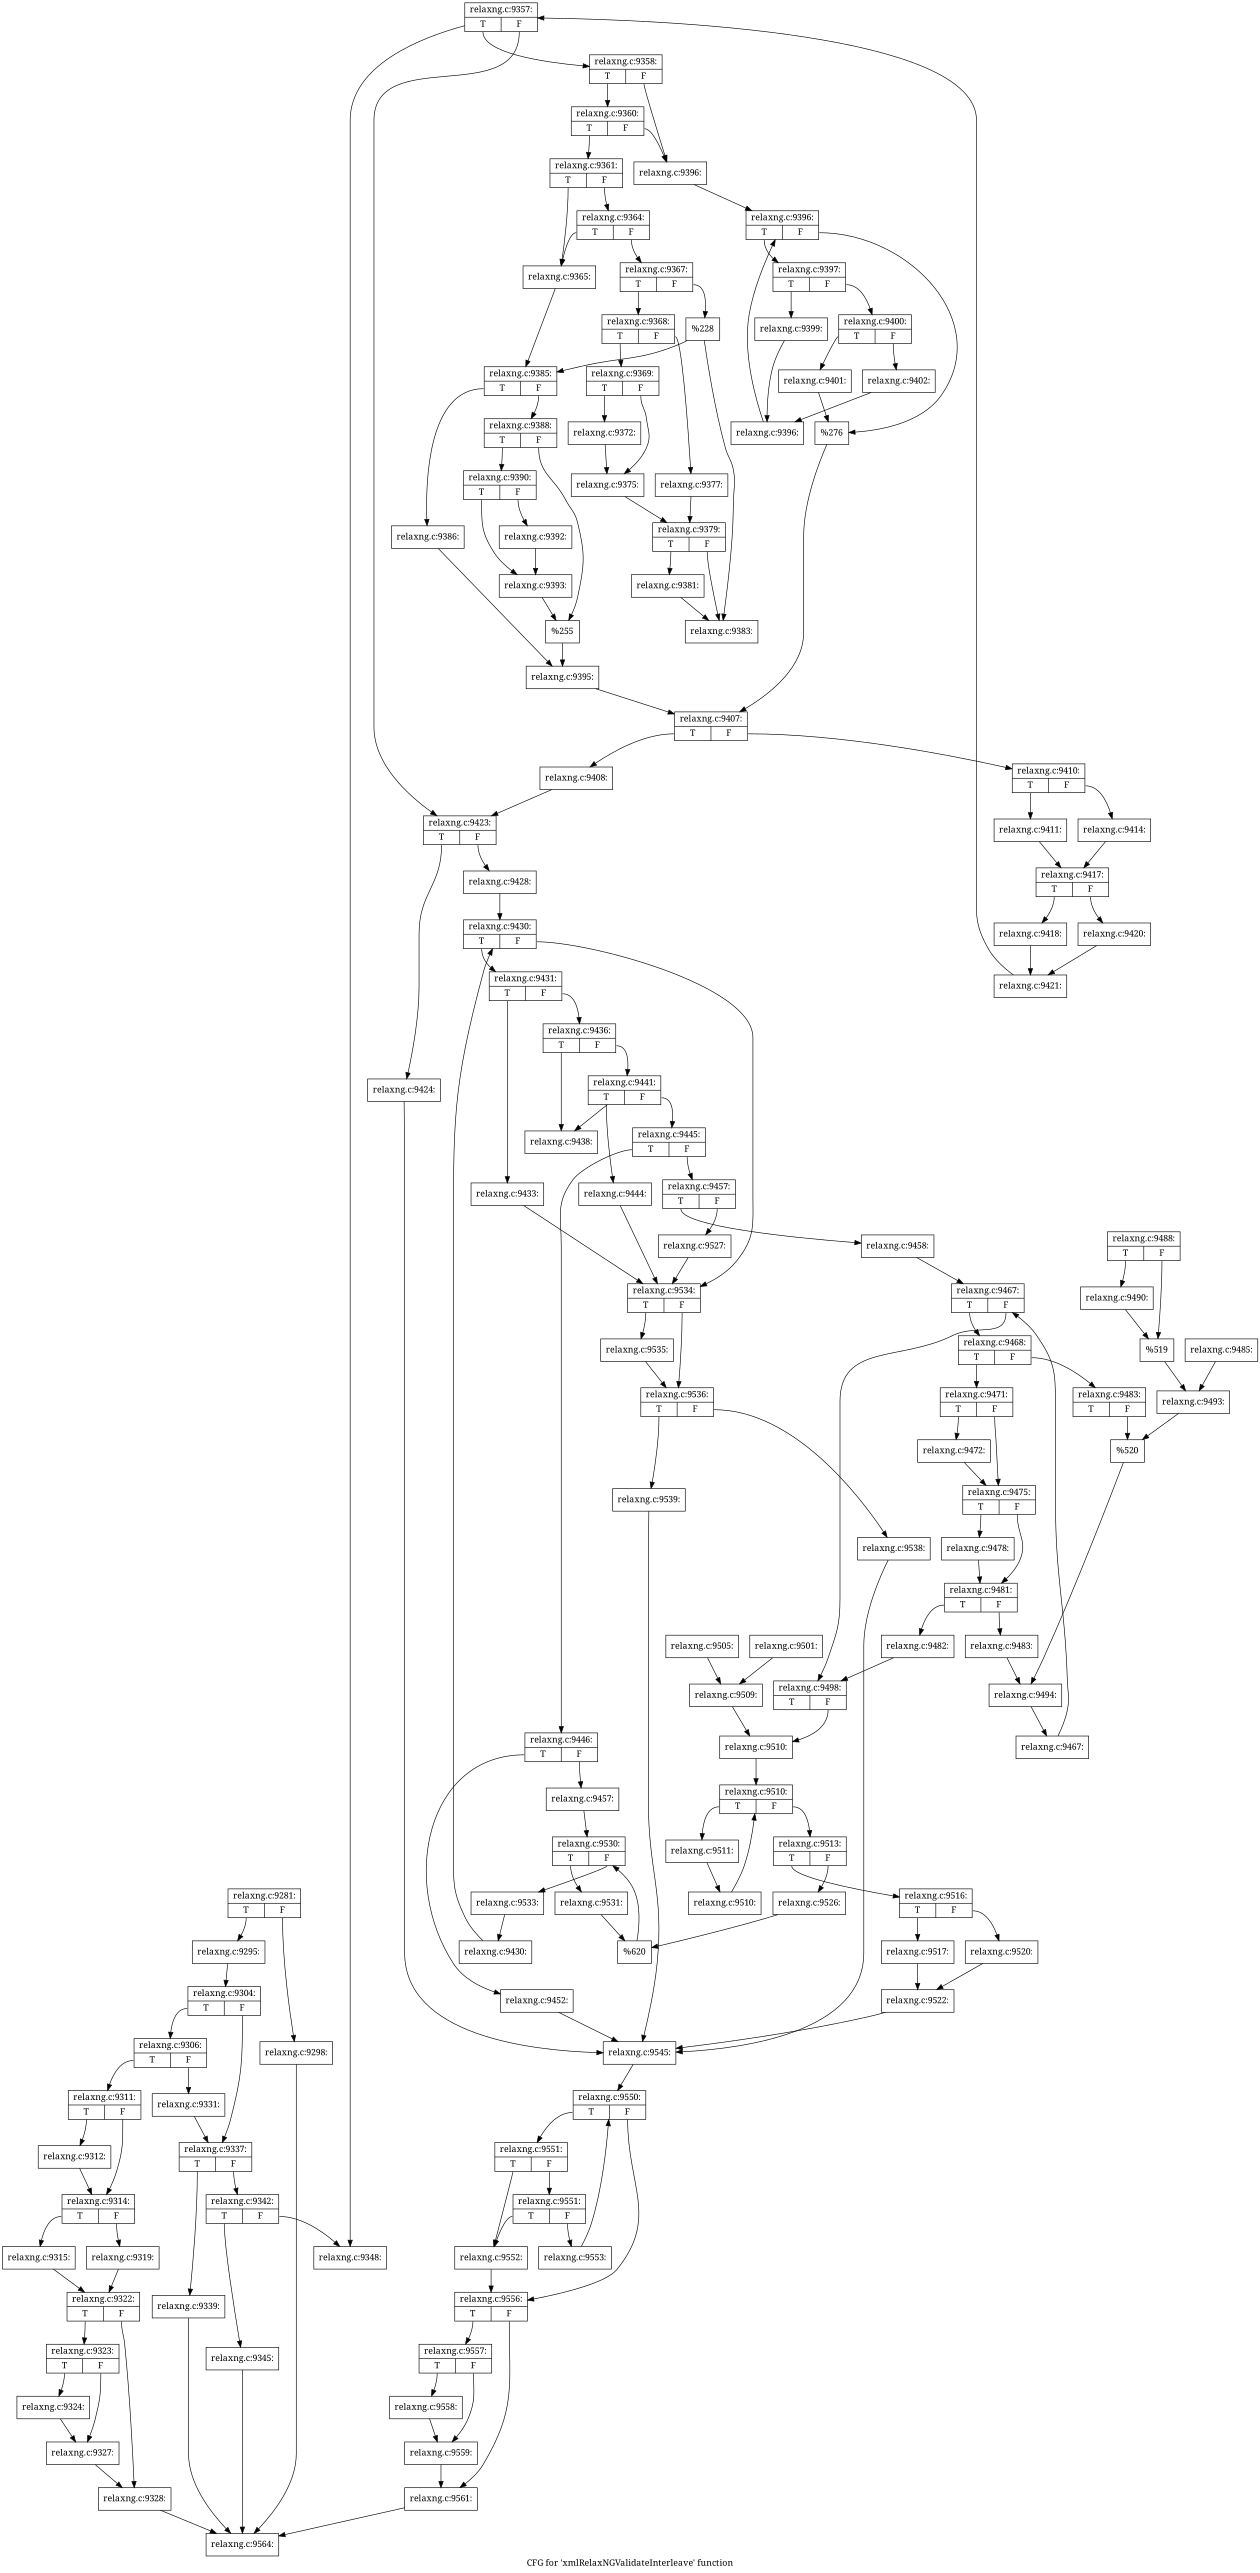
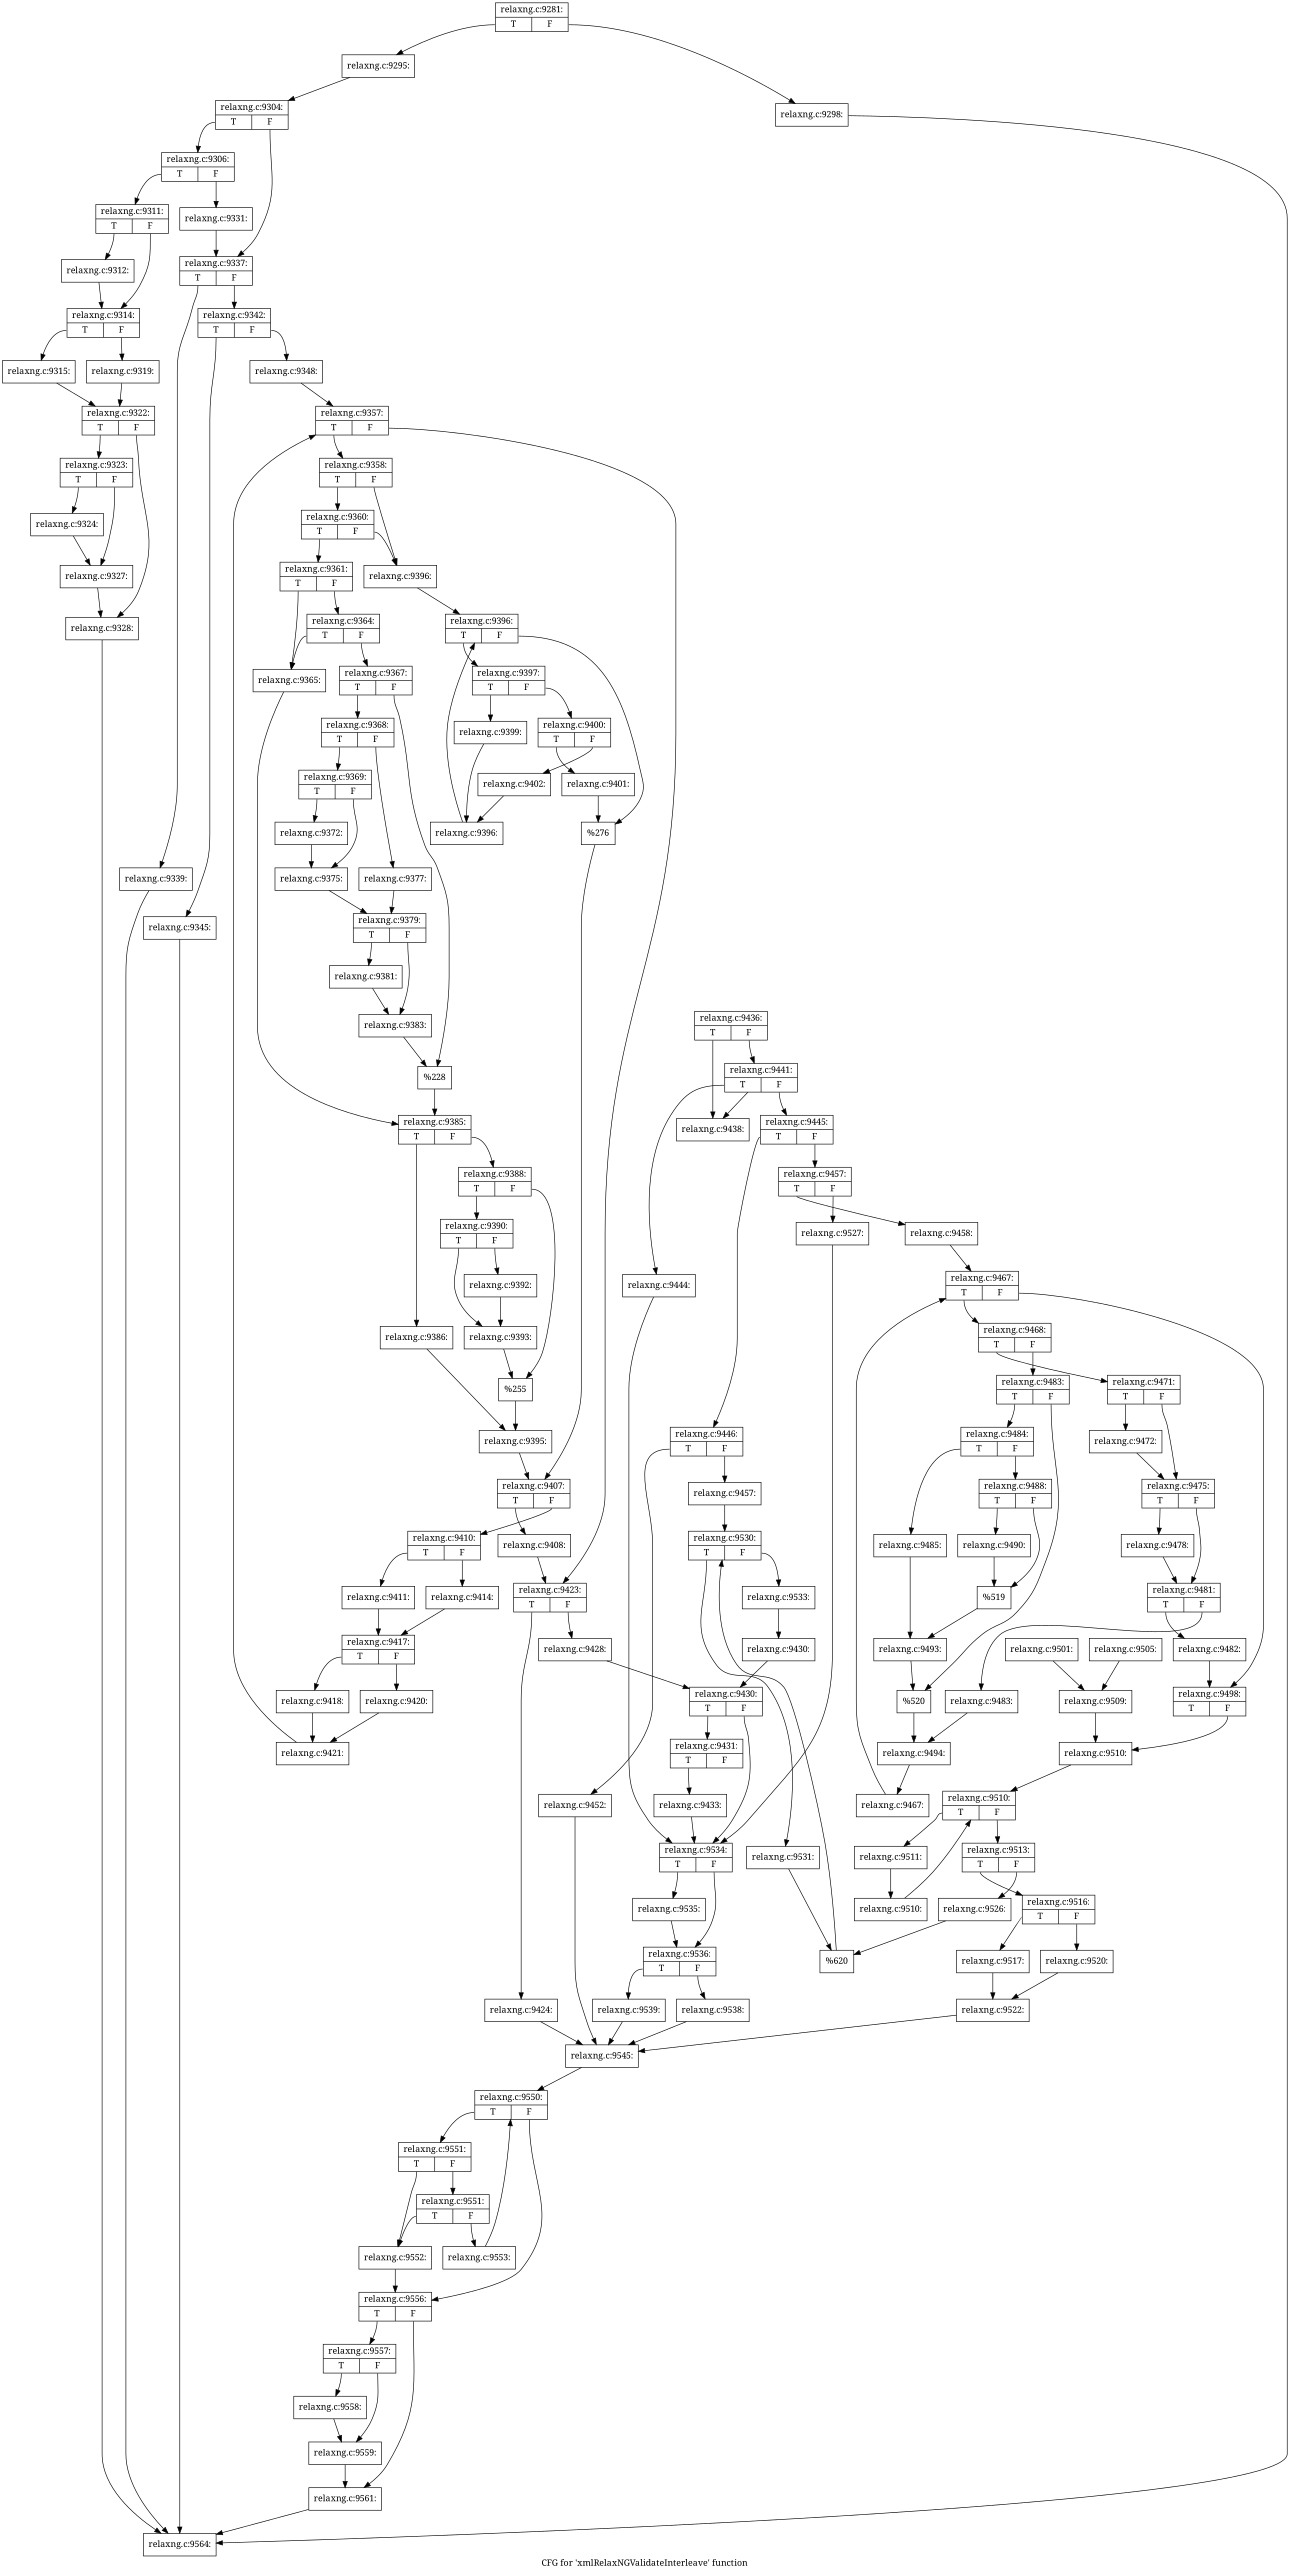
edge "%228" -> "relaxng.c:9383:": reversed
edge "relaxng.c:9431:" -> "relaxng.c:9436:": removed
edge "relaxng.c:9357:" -> "relaxng.c:9348:": reversed
node "relaxng.c:9484:": added
